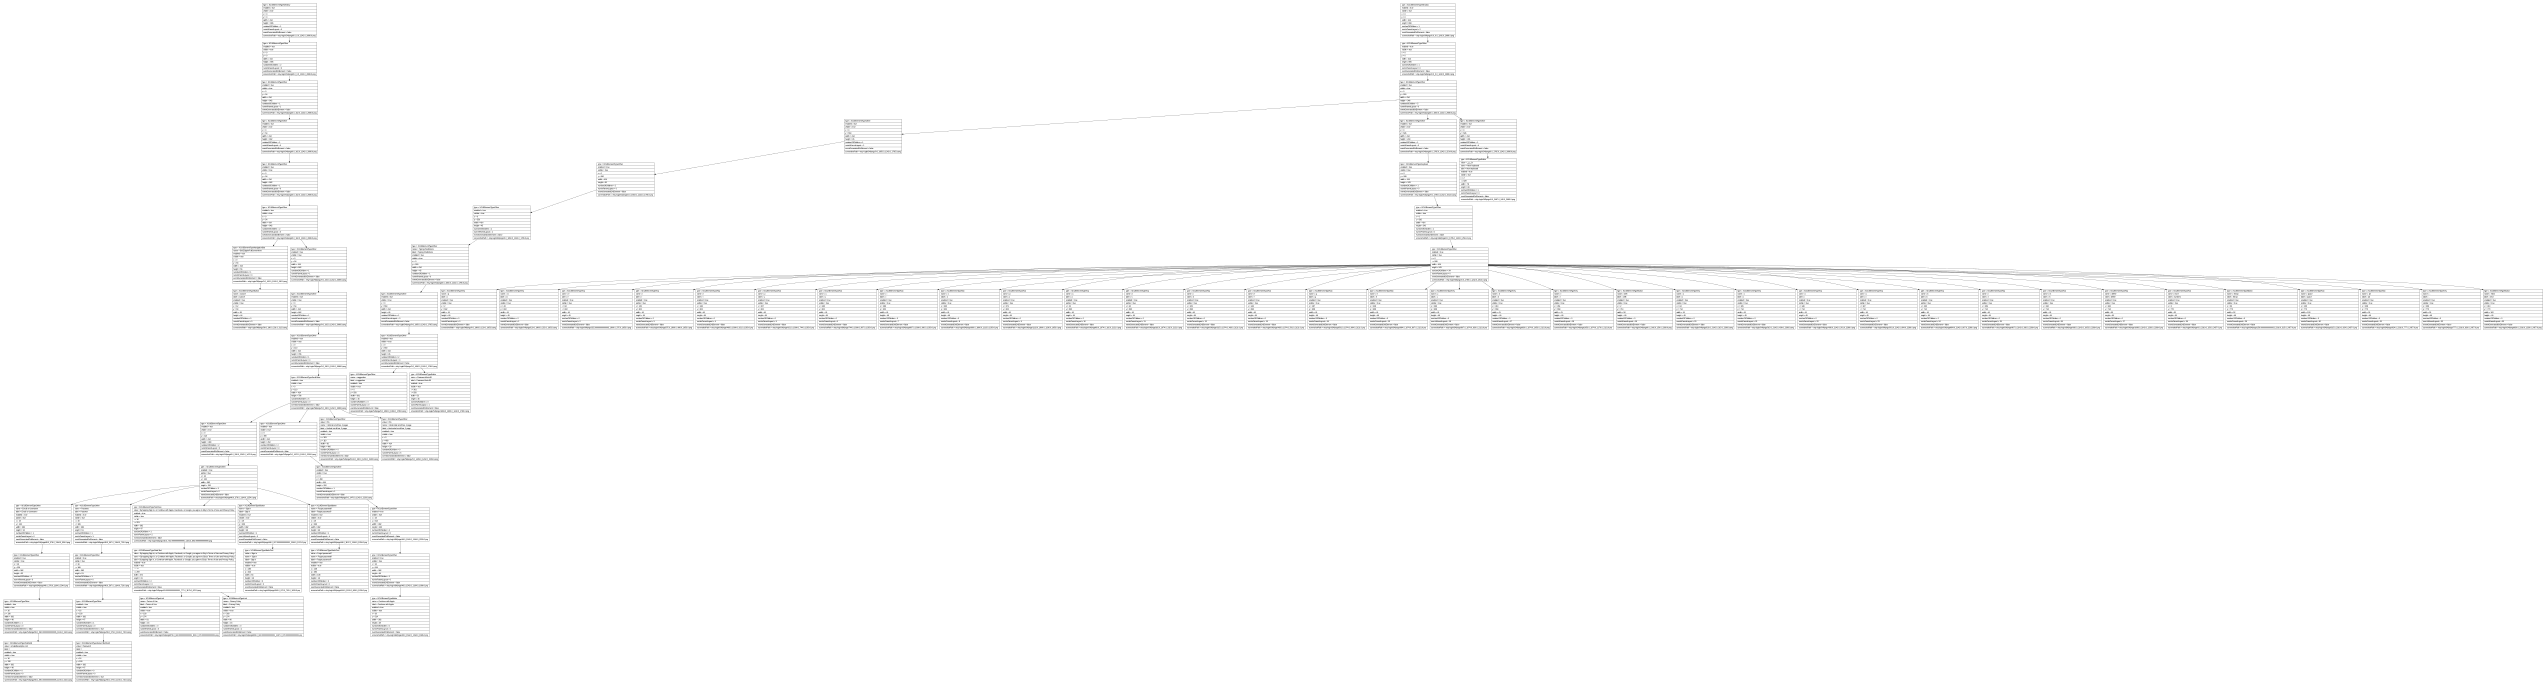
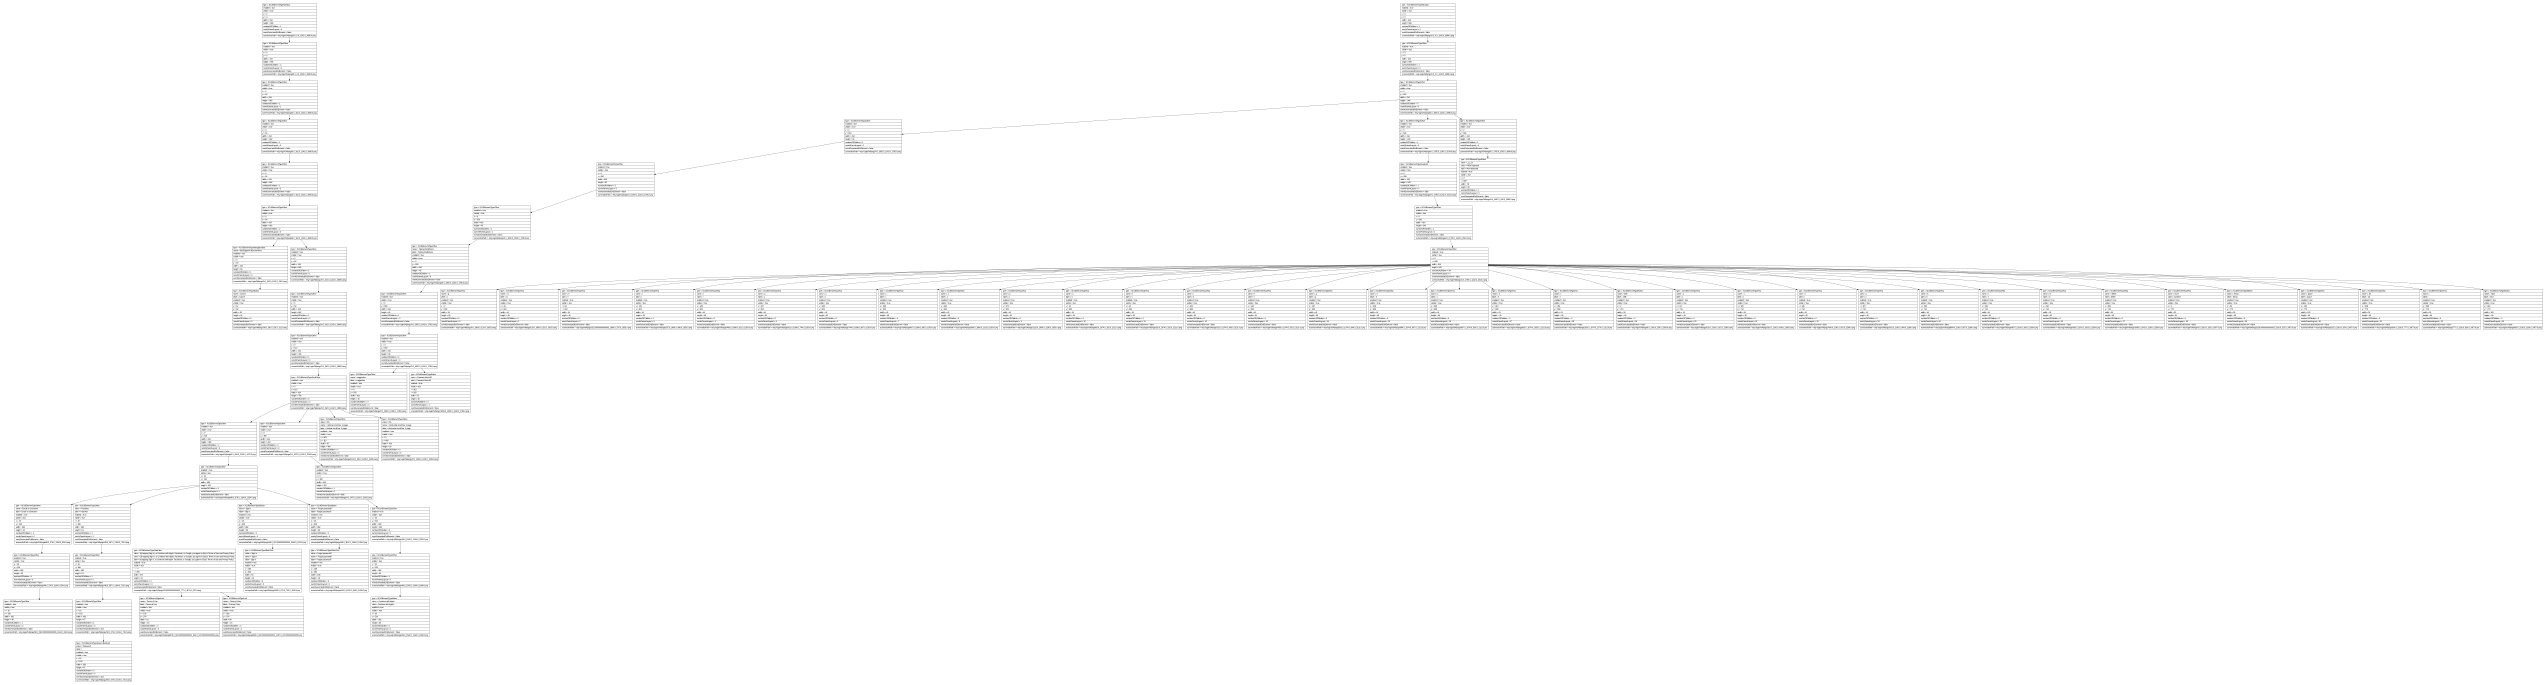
node "type = XCUIElementTypeTextView": removed
node "type = XCUIElementTypeTextField": removed
